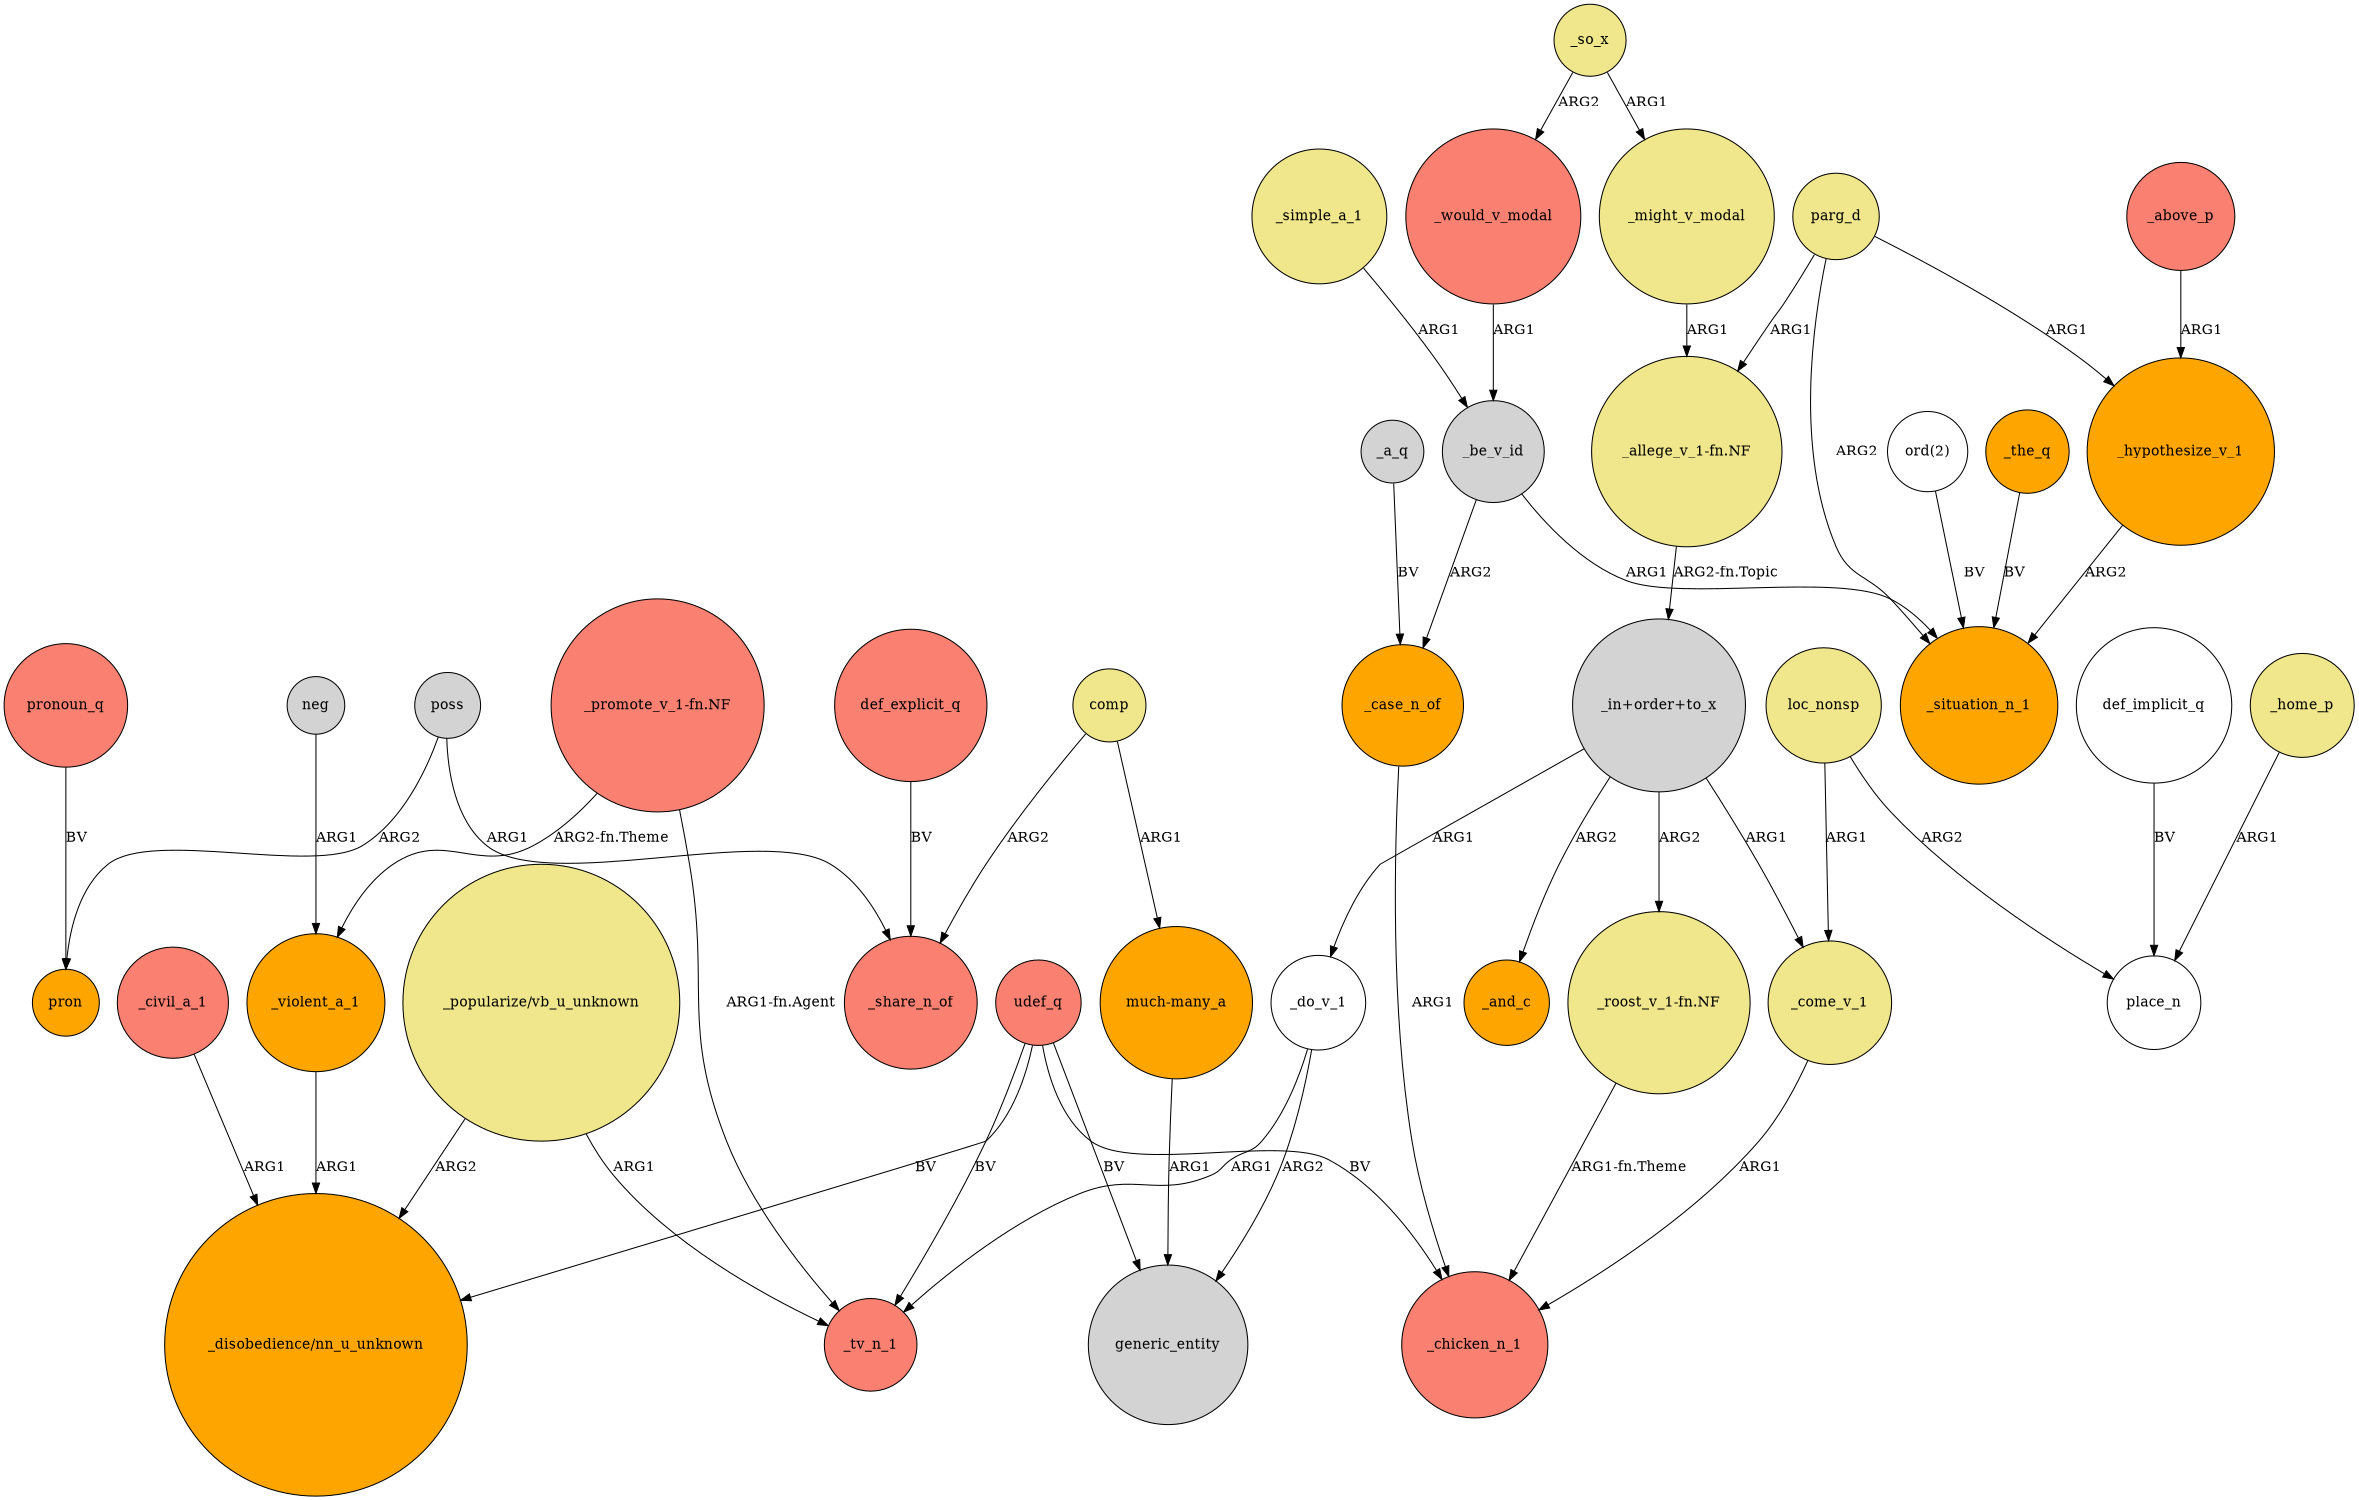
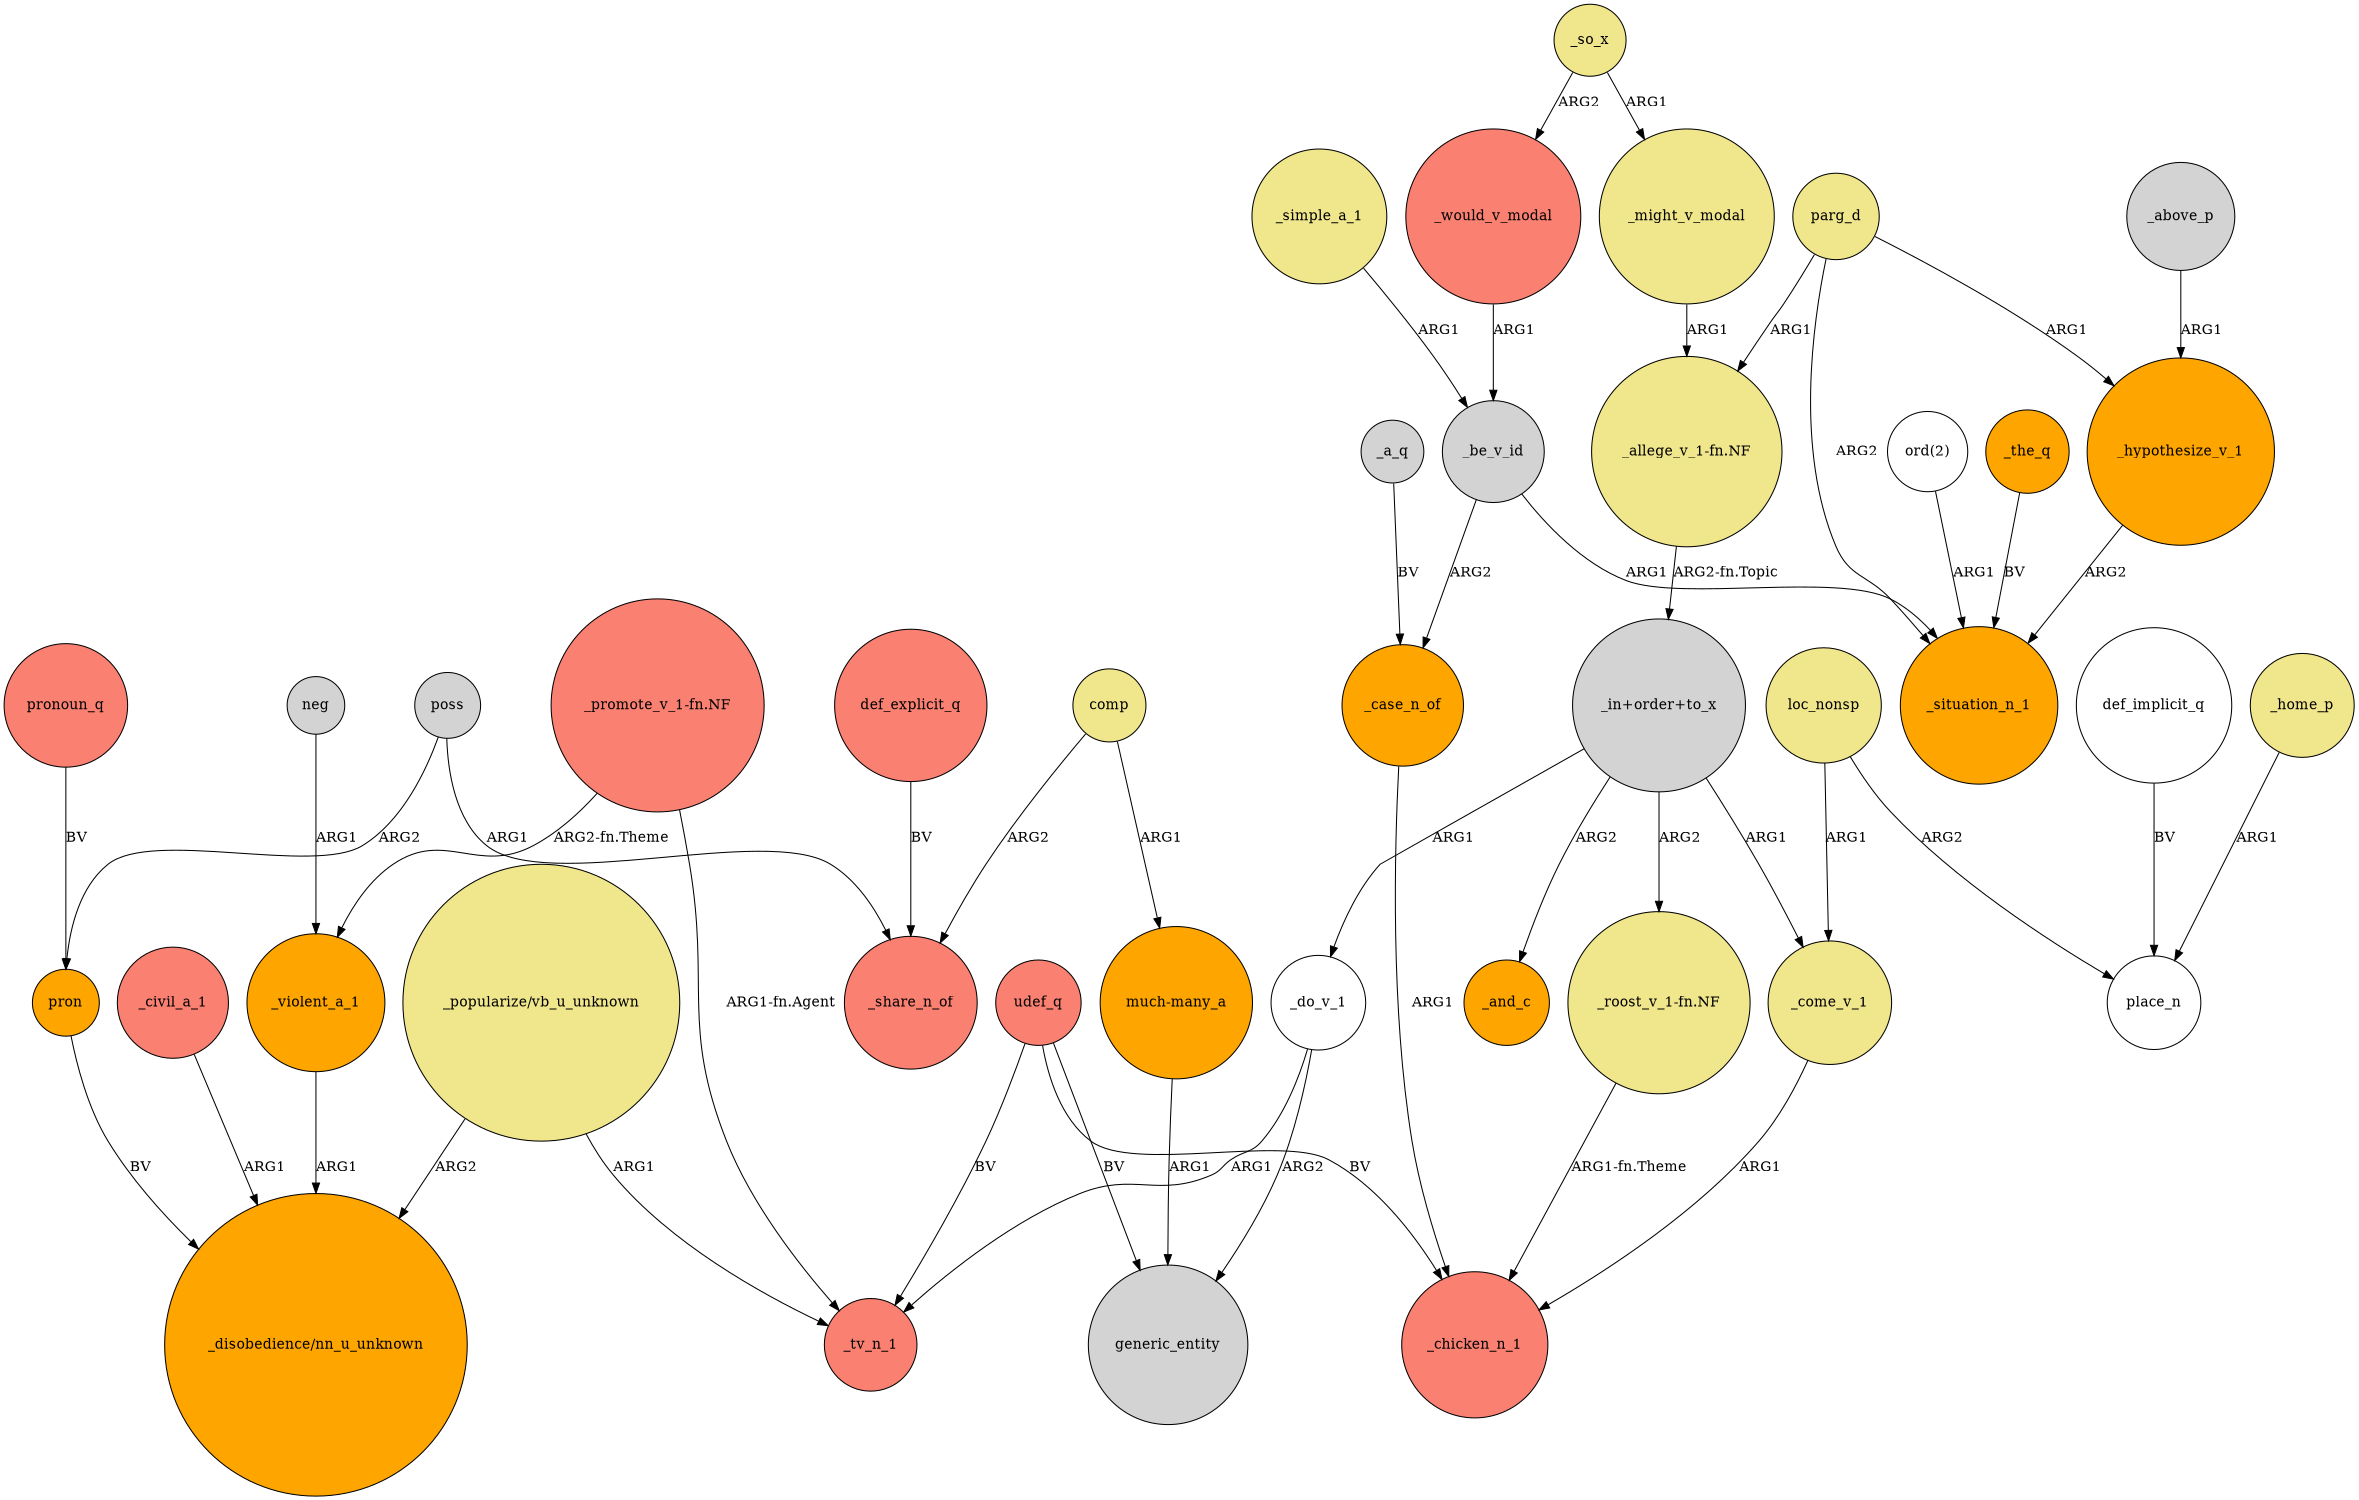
node "_above_p": fillcolor salmon -> lightgrey
edge "ord(2)" -> "_situation_n_1": label "BV" -> "ARG1"
edge "udef_q" -> "_disobedience/nn_u_unknown": now "pron" -> "_disobedience/nn_u_unknown"
